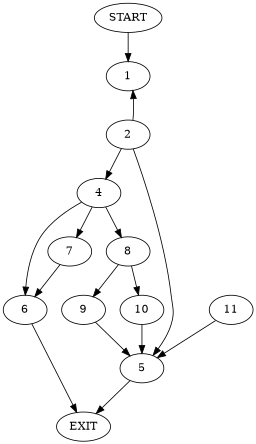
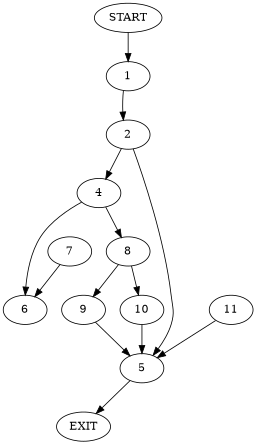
edge "2" -> "1": reversed
edge "4" -> "7": removed
edge "6" -> "EXIT": removed
